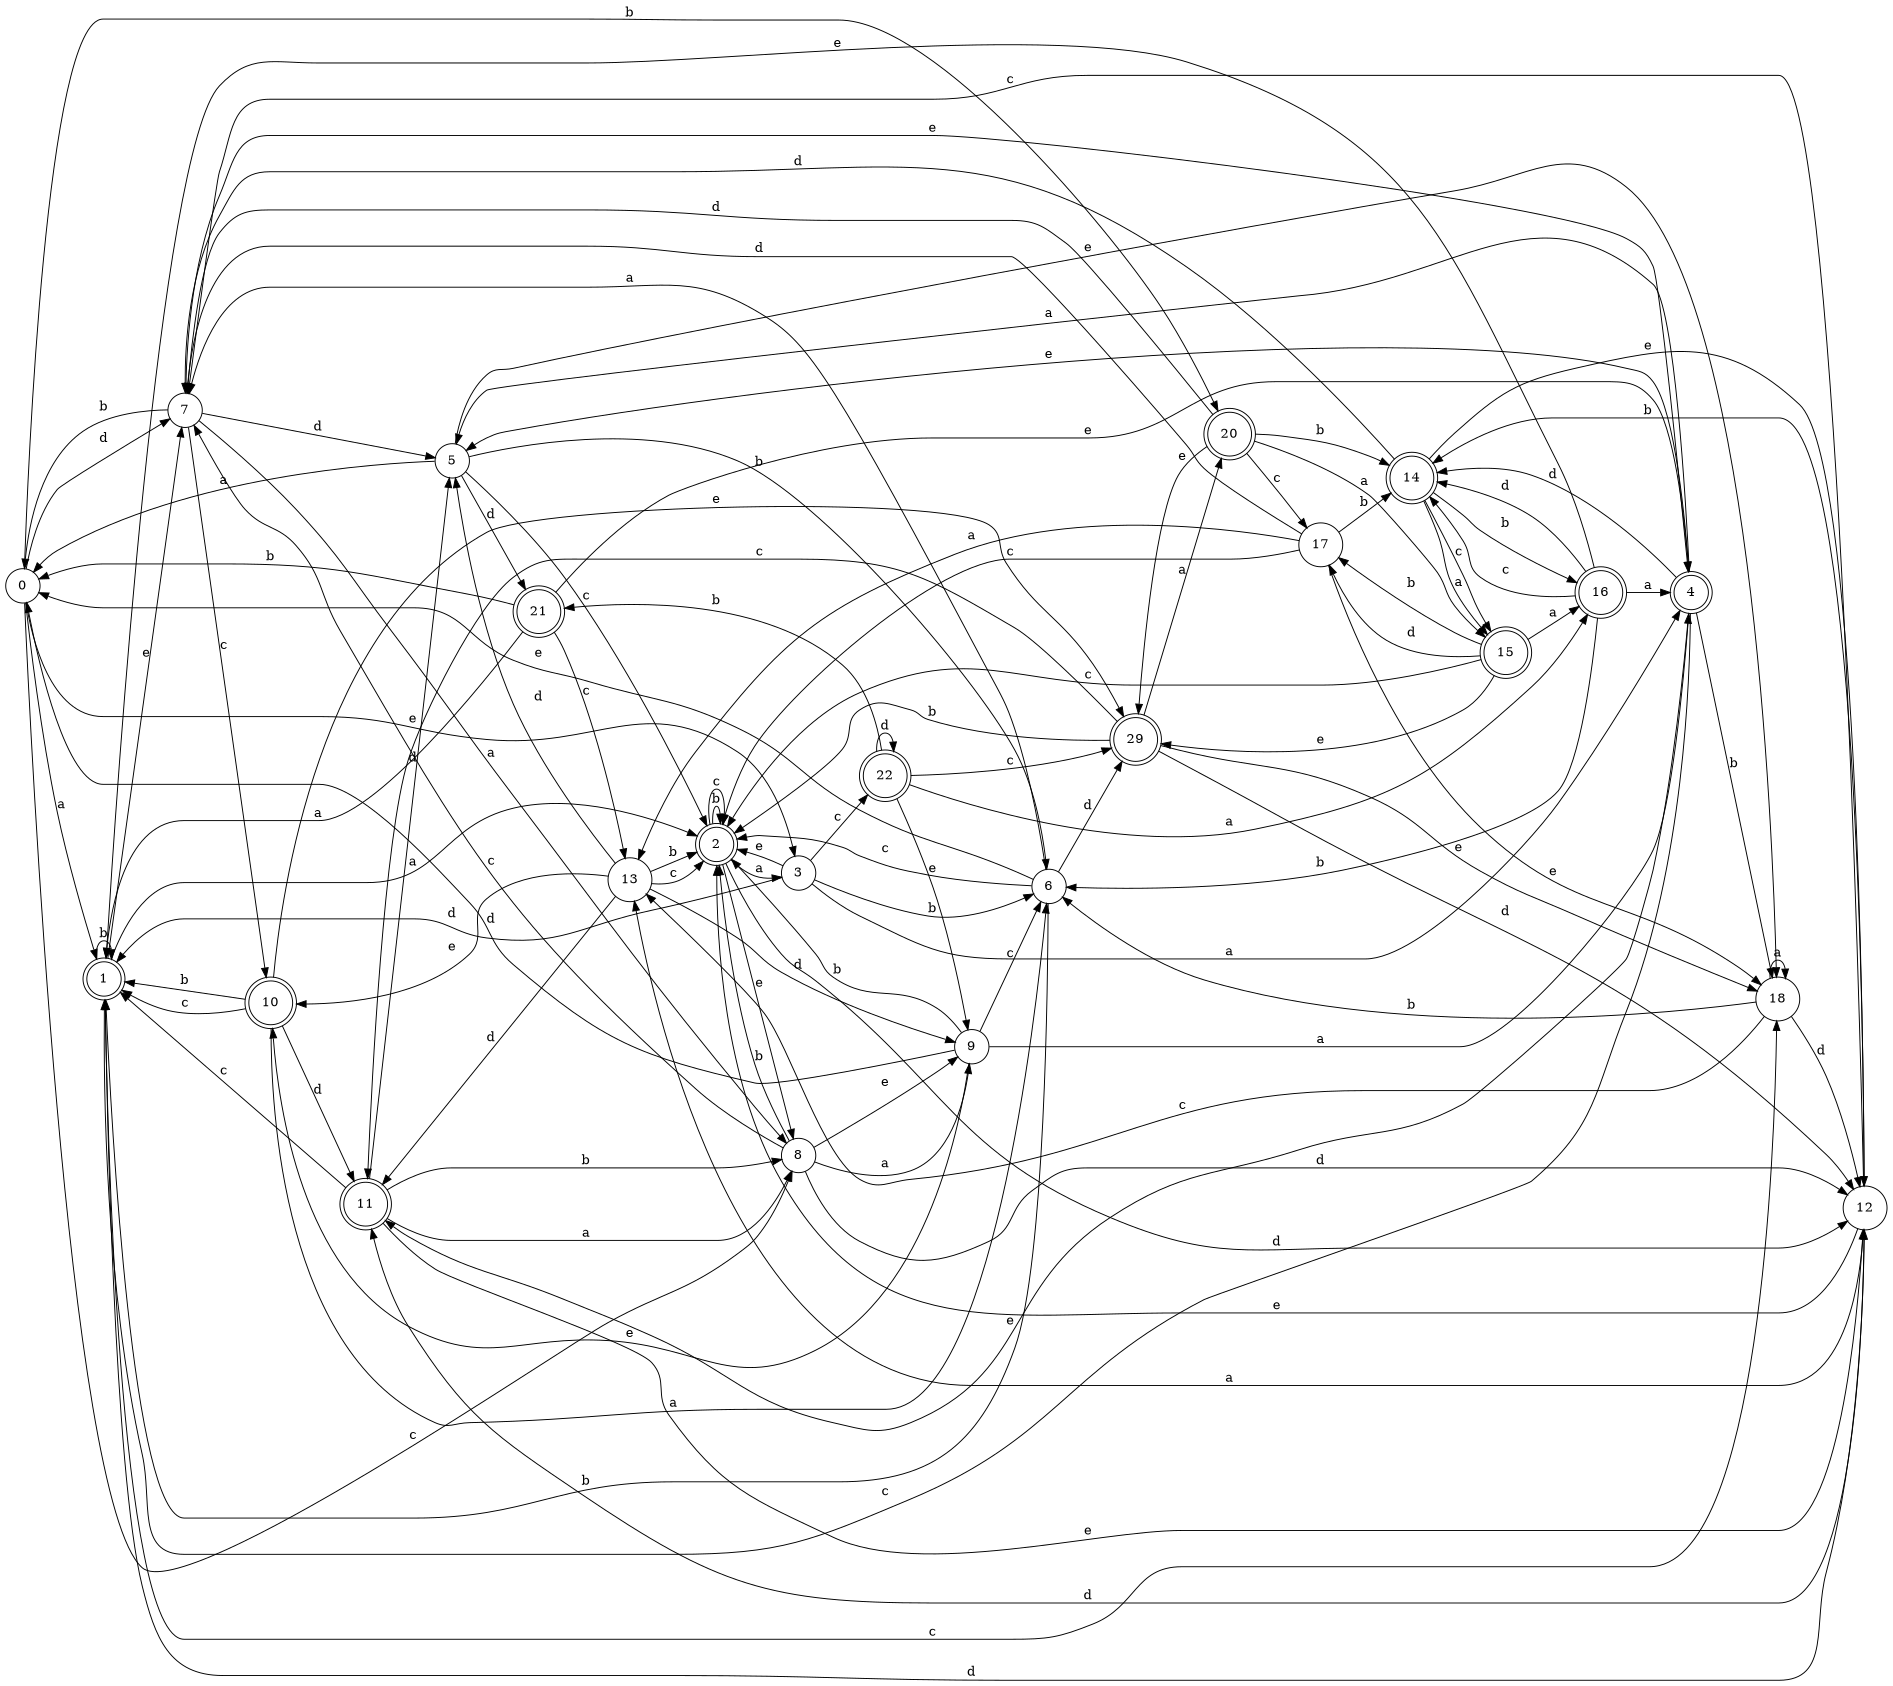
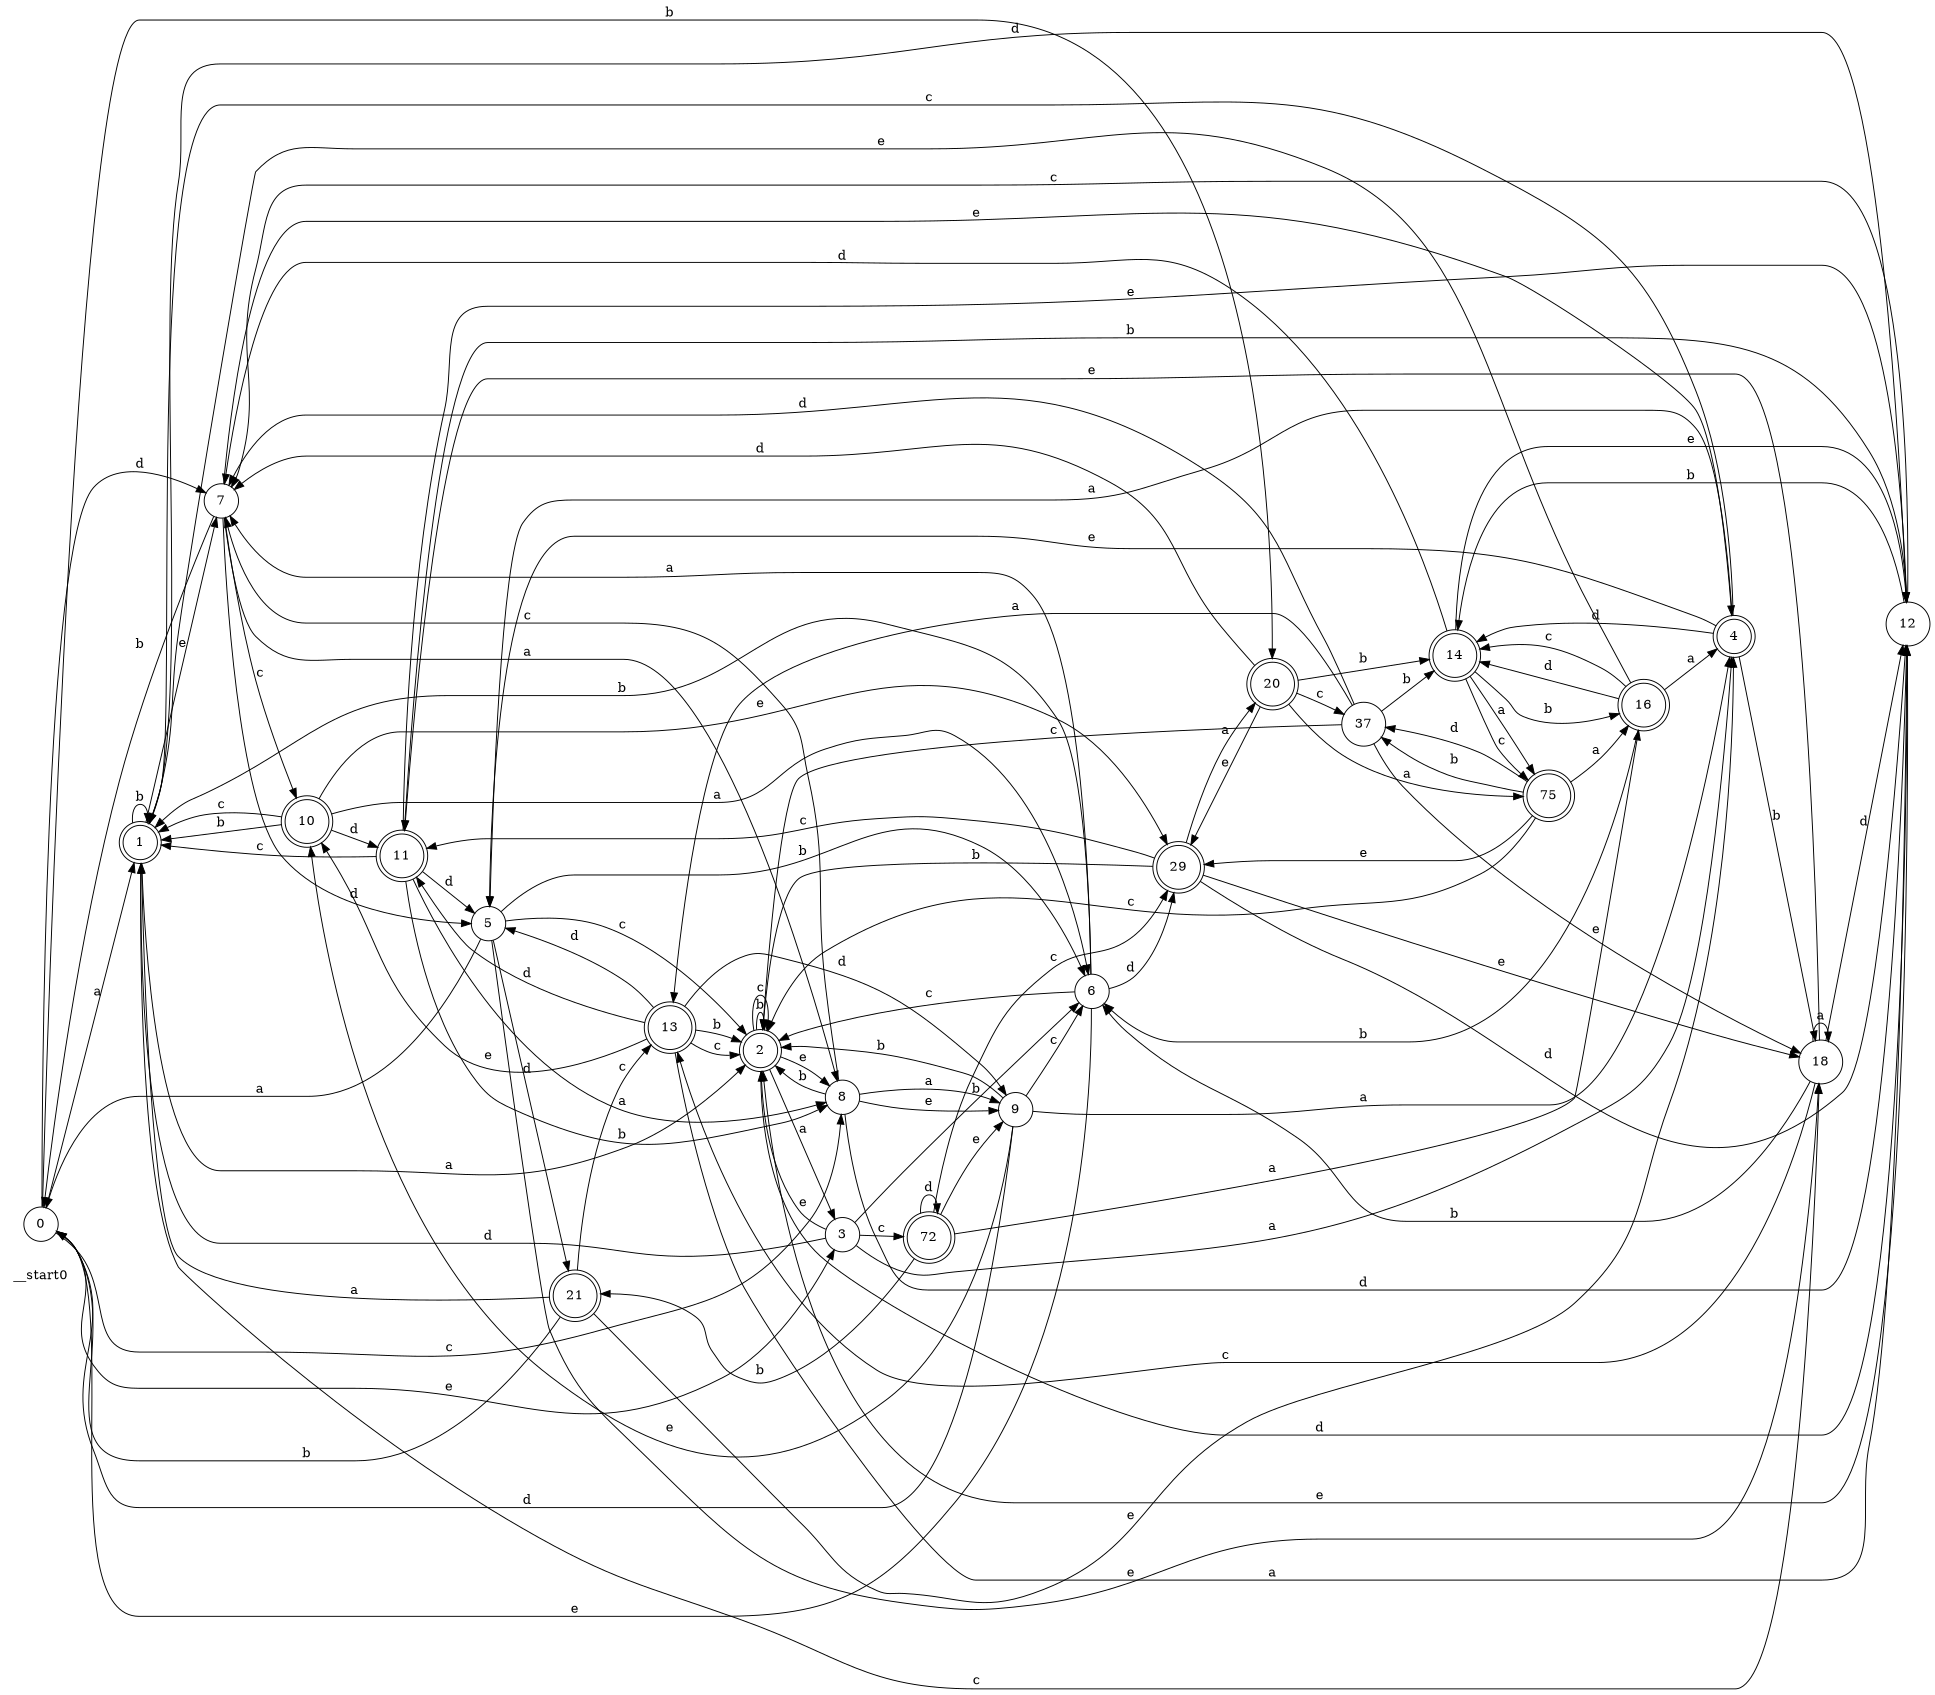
node "17": label "17" -> "37"
node "15": label "15" -> "75"
node "22": label "22" -> "72"
node "13": shape circle -> doublecircle
edge "4" -> "11": now "18" -> "11"
node "__start0": added
edge "12" -> "13": reversed
edge "12" -> "11": label "d" -> "b"
